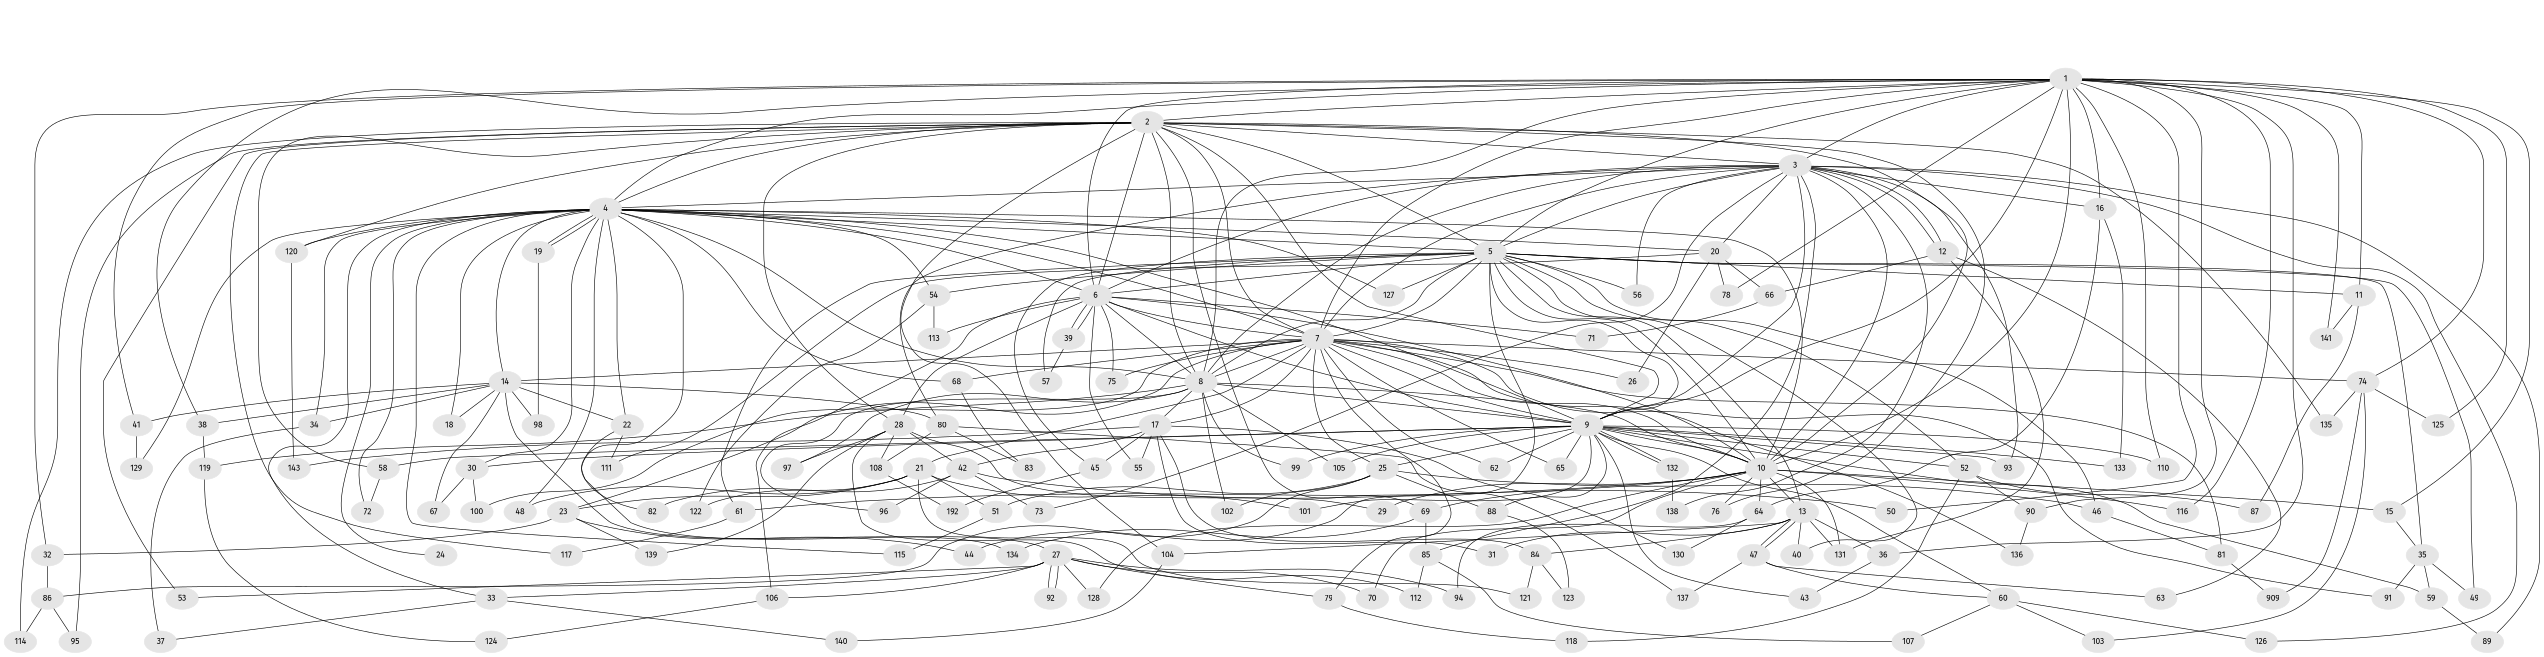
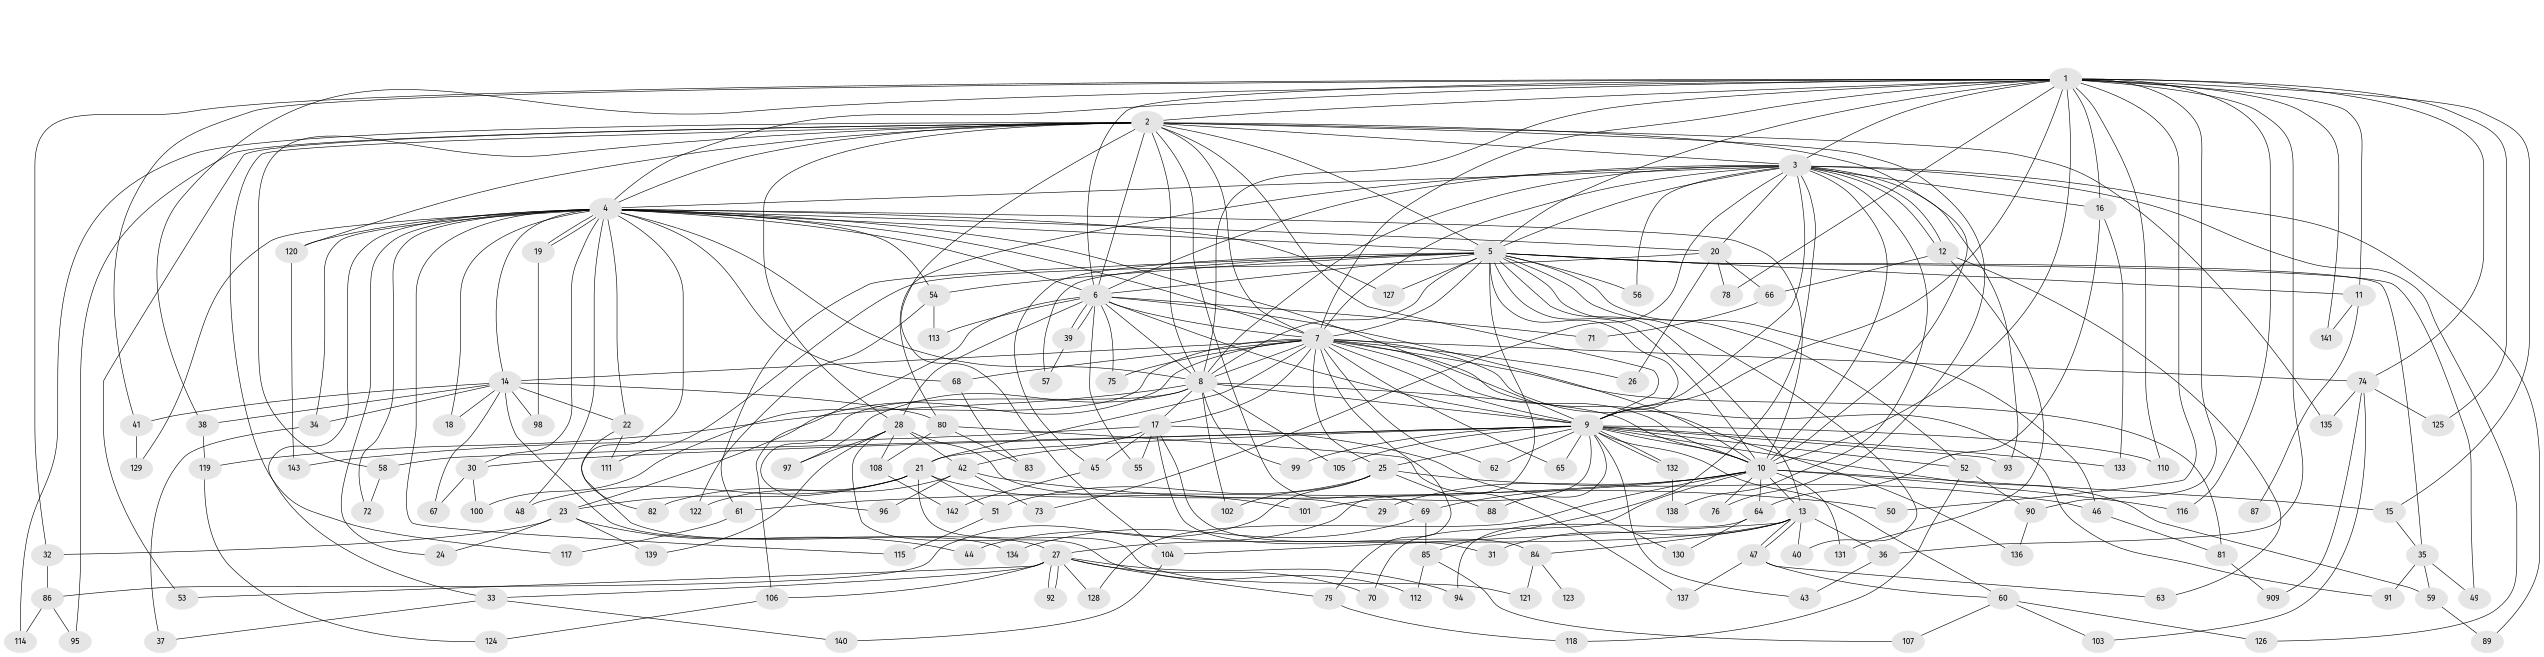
edge "9" -- "21": added
edge "52" -- "87": removed
node "192": label "192" -> "142"
edge "13" -- "131": now "13" -- "27"
edge "23" -- "24": added
edge "88" -- "123": removed
